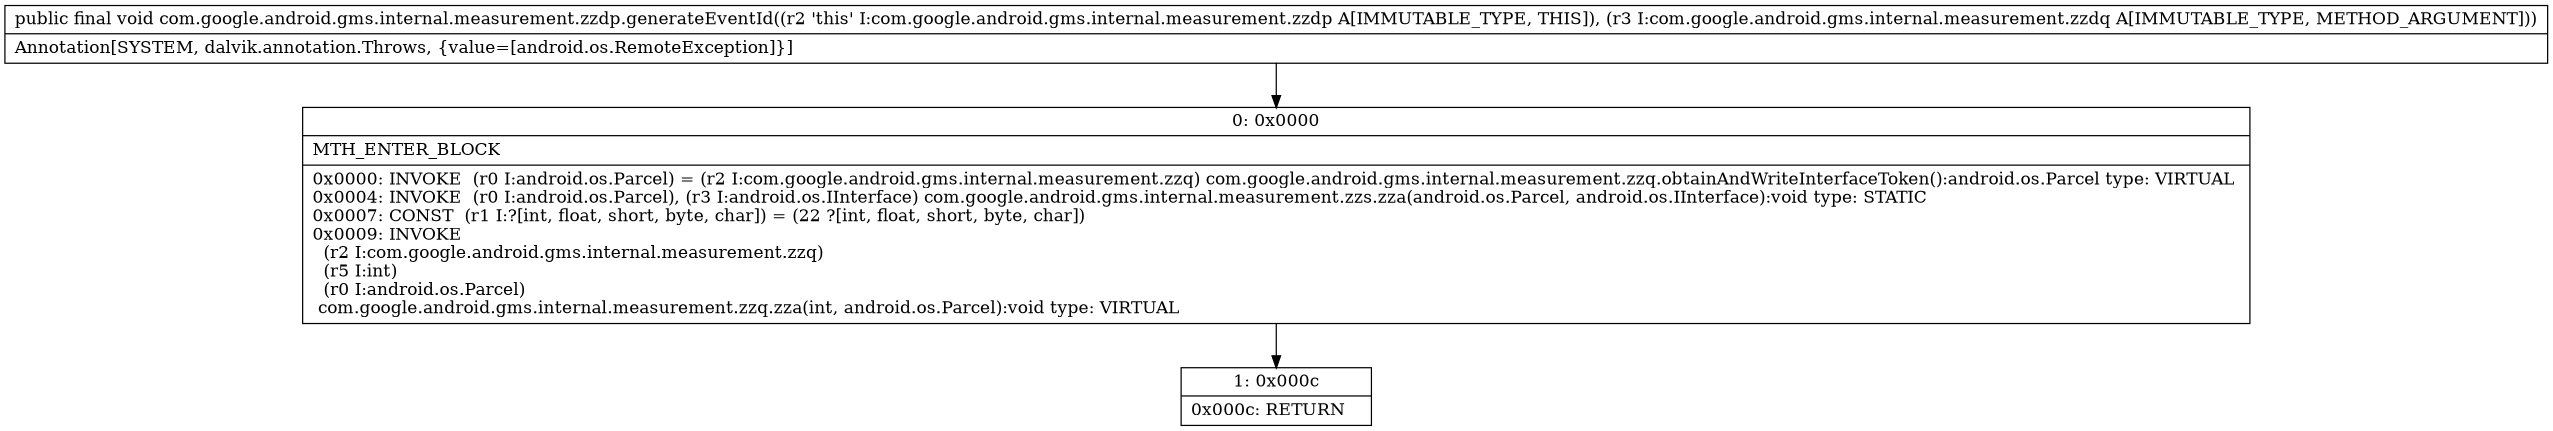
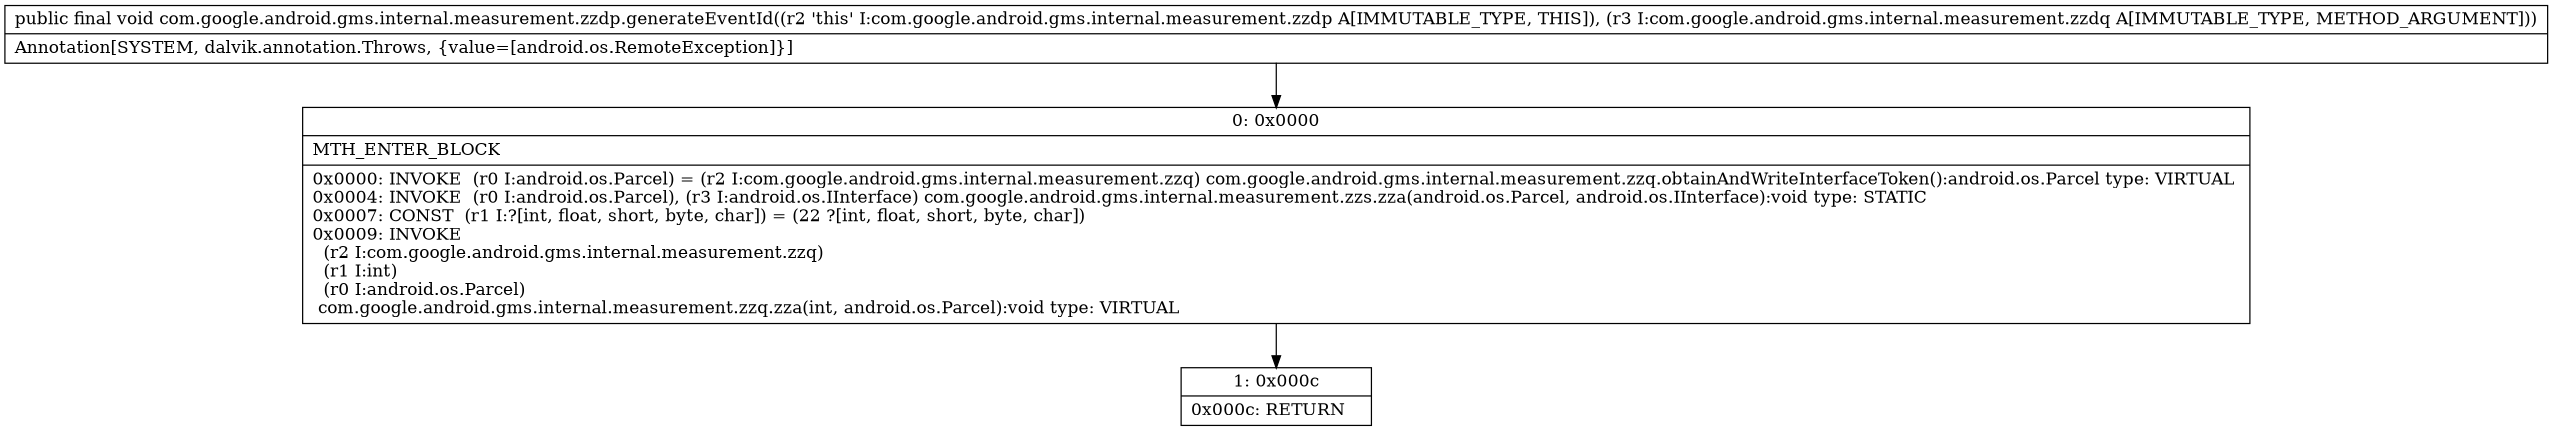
node "0: 0x0000": text "(r5 I:int)" -> "(r1 I:int)"
